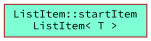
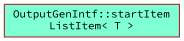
node "ListItem::startItem ListItem< T >": label "ListItem::startItem ListItem< T >" -> "OutputGenIntf::startItem ListItem< T >"
